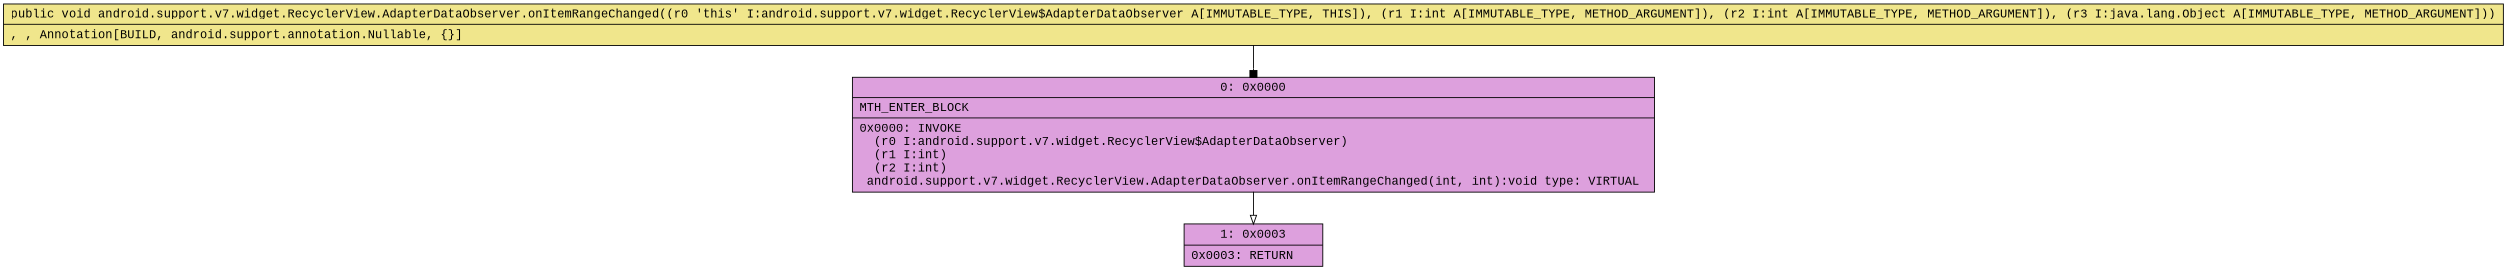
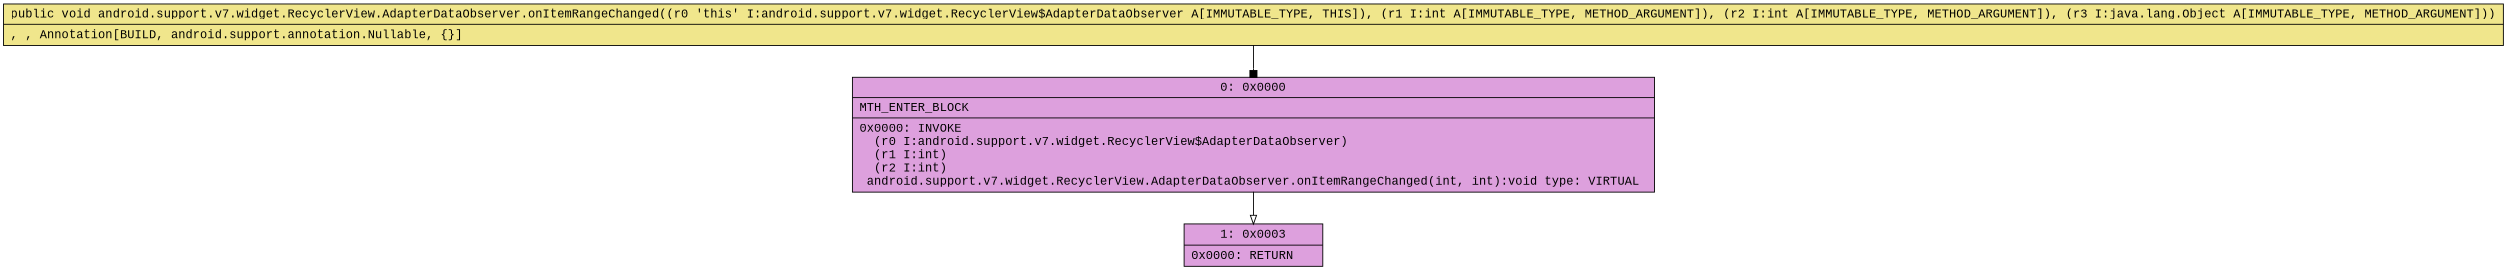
node "1: 0x0003": text "0x0003: RETURN" -> "0x0000: RETURN"
